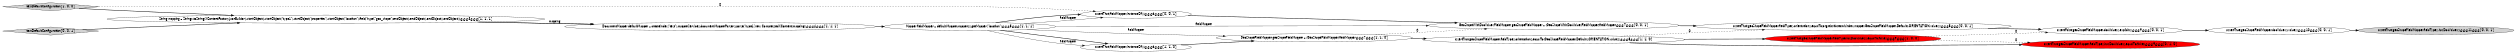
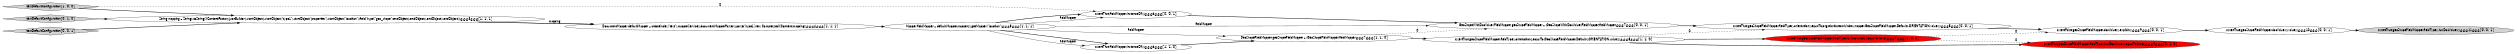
node "testDefaultConfiguration['0', '1', '0']": added
